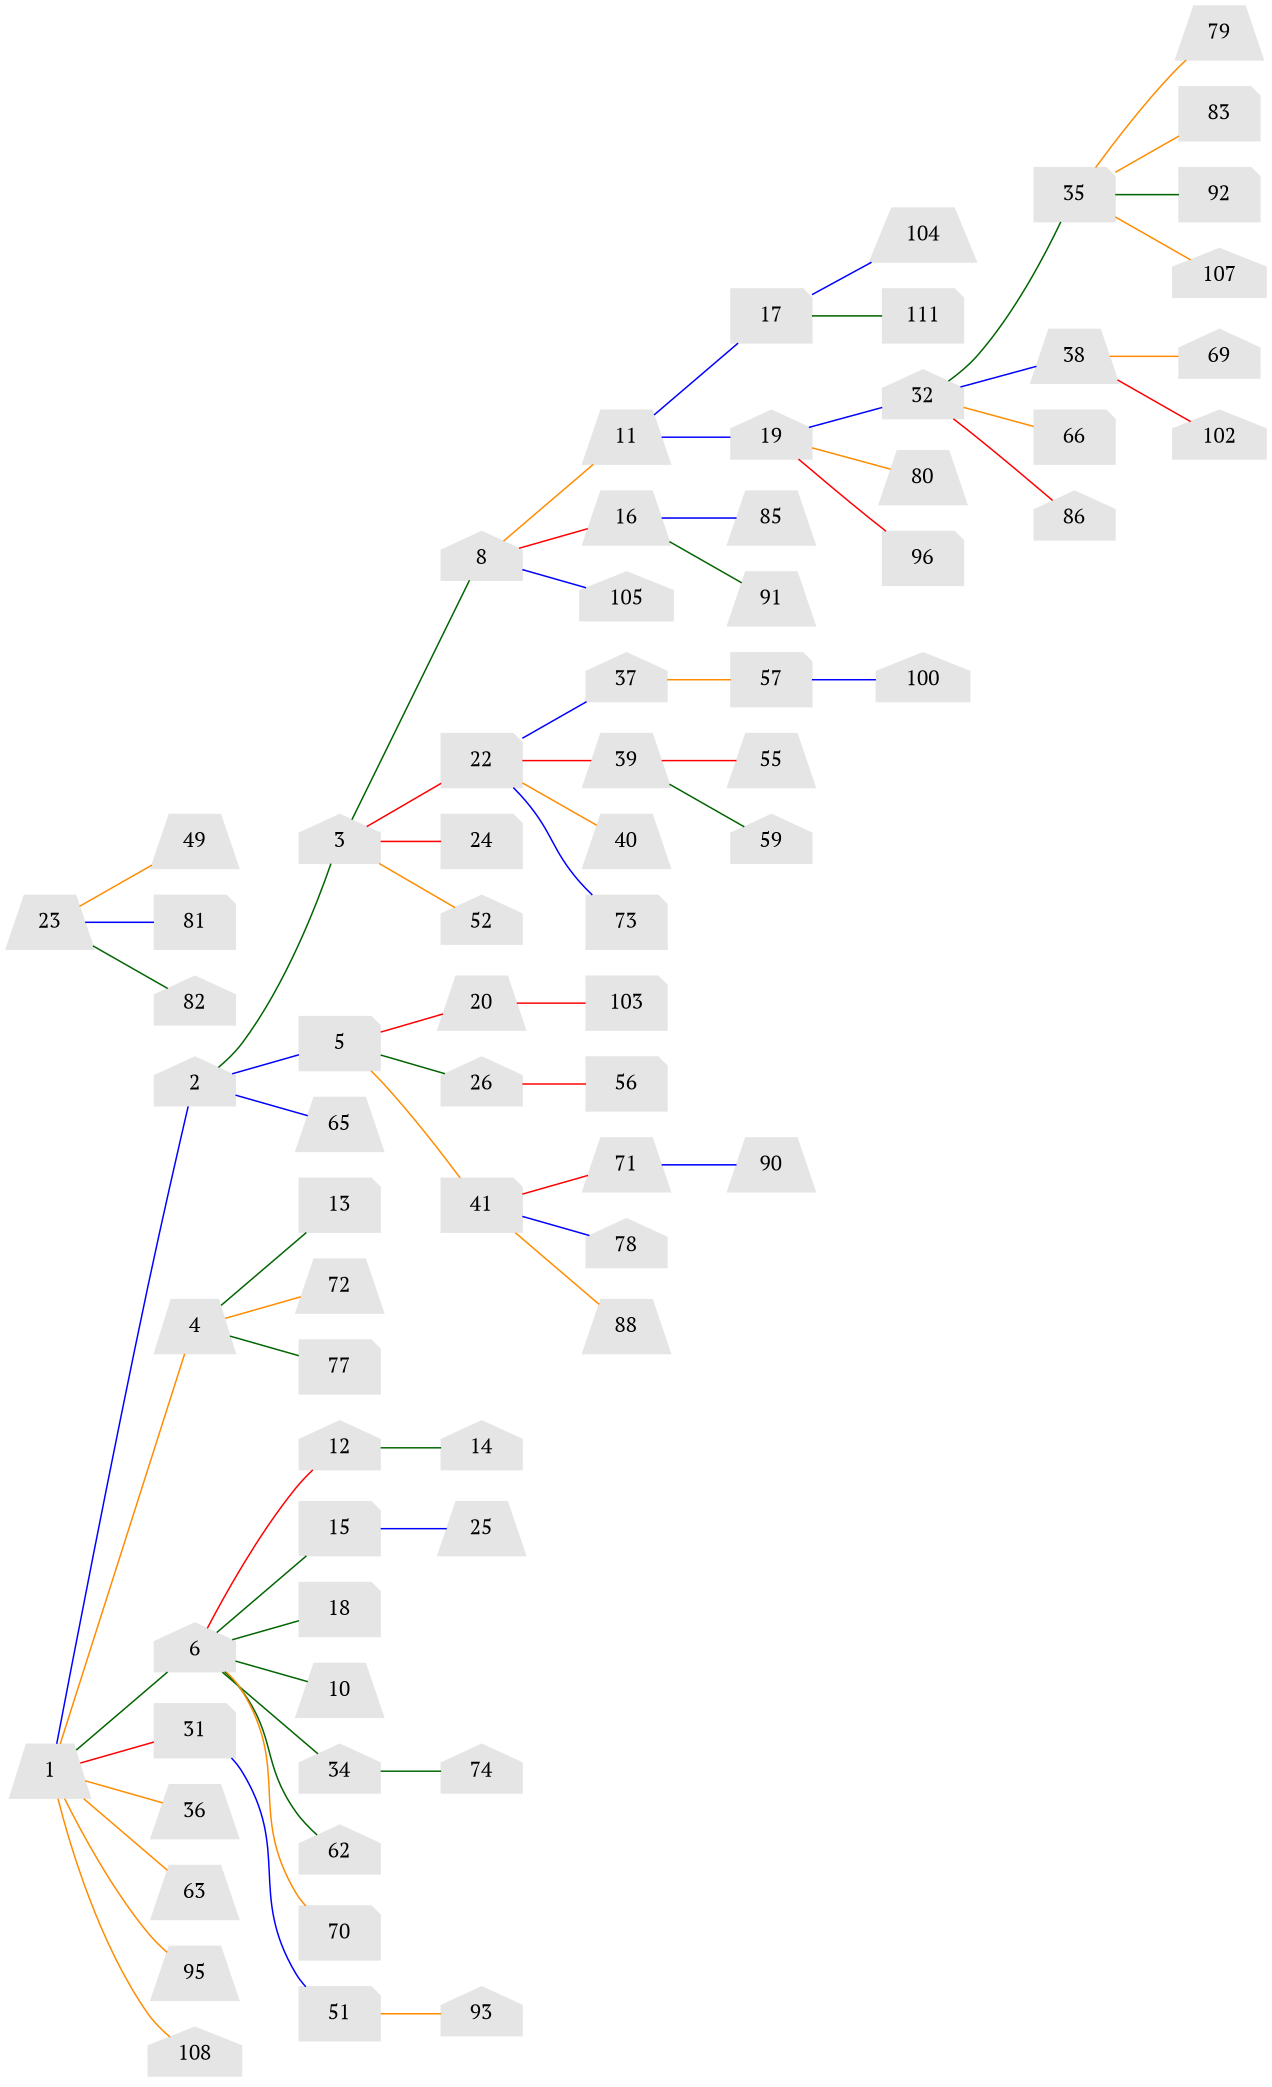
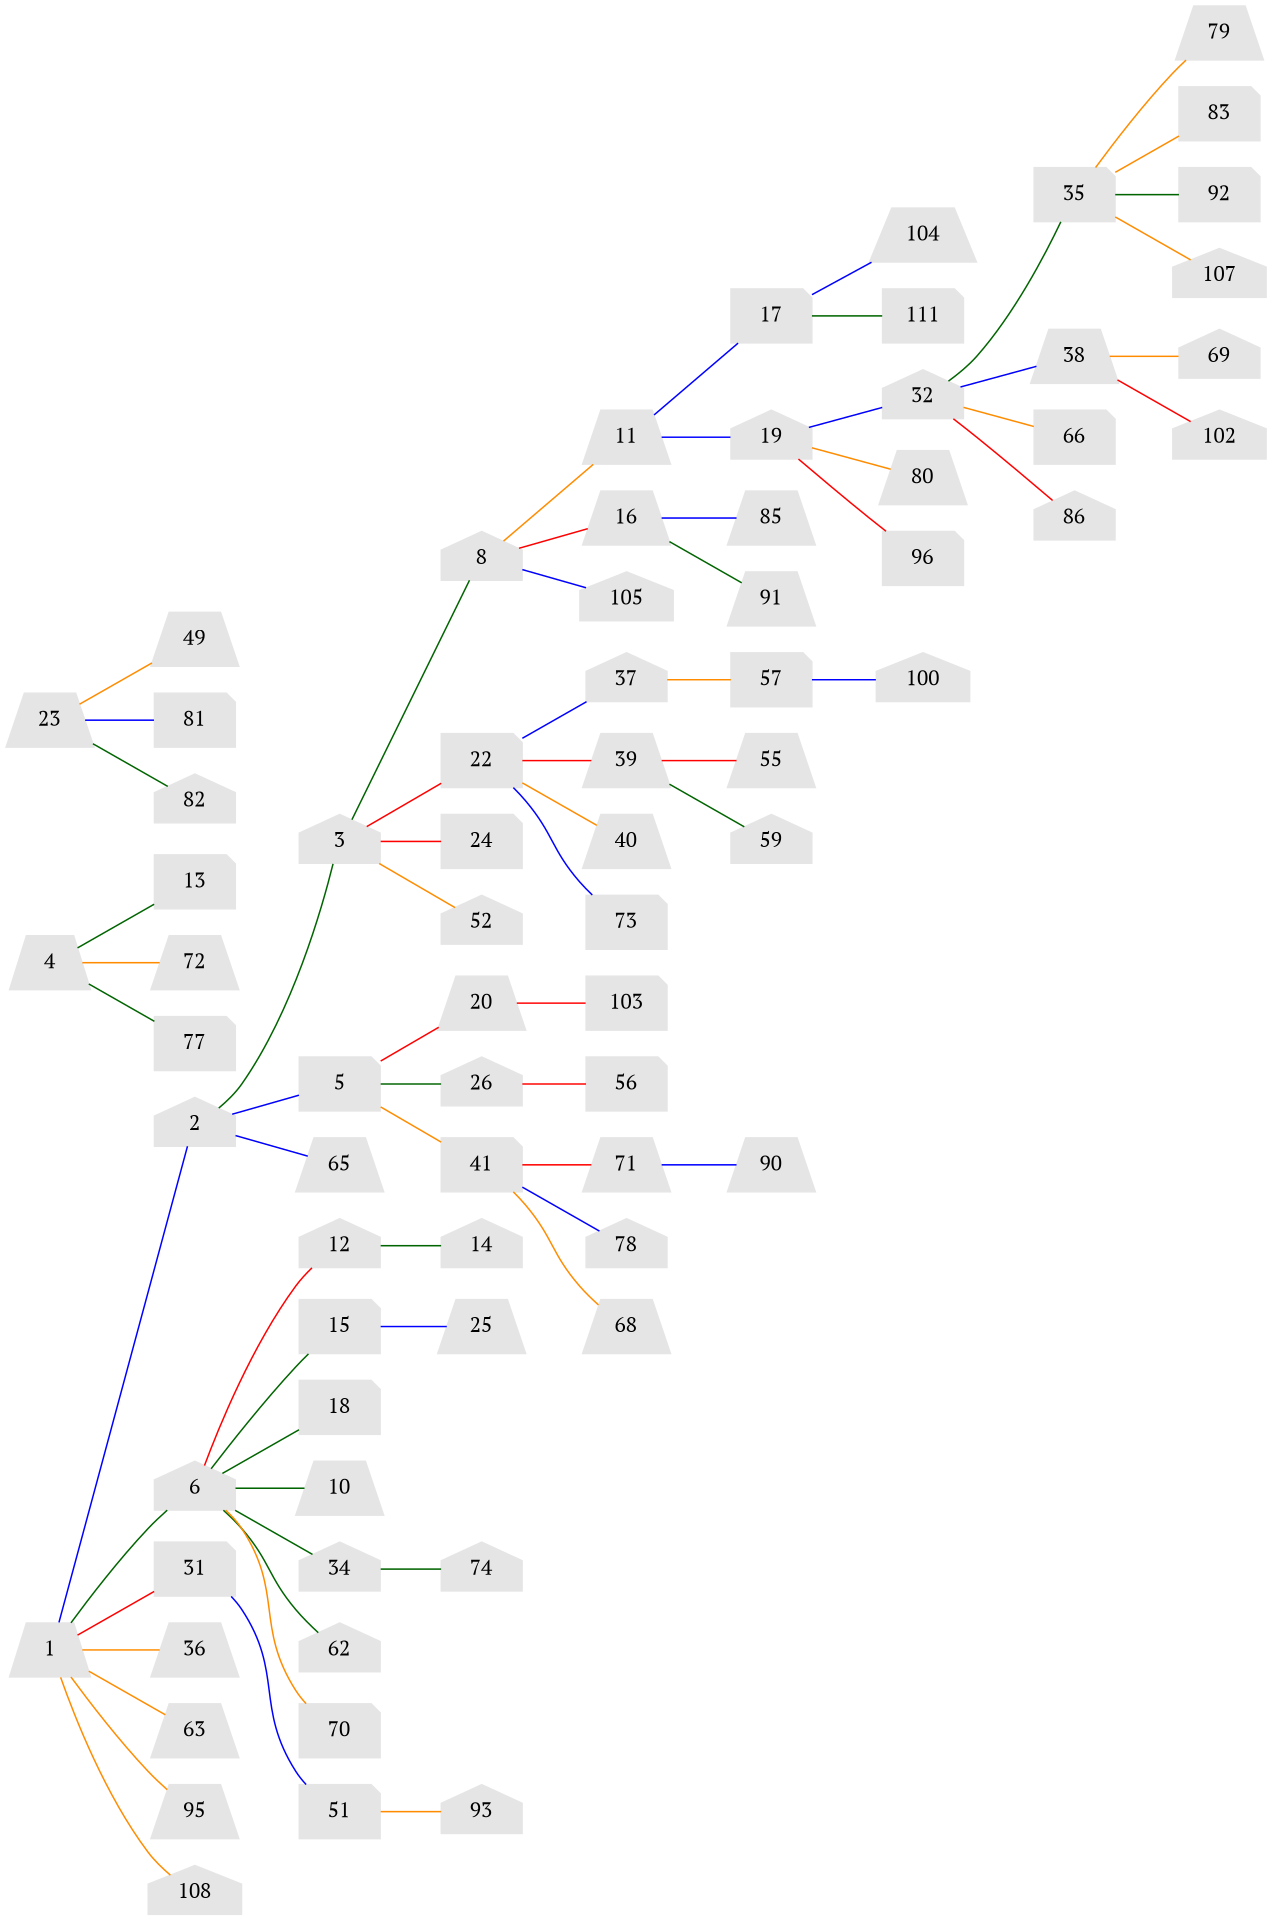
node "88": label "88" -> "68"
edge "4" -- "1": removed
